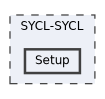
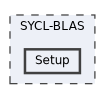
cluster "SYCL-SYCL": label "SYCL-SYCL" -> "SYCL-BLAS"
